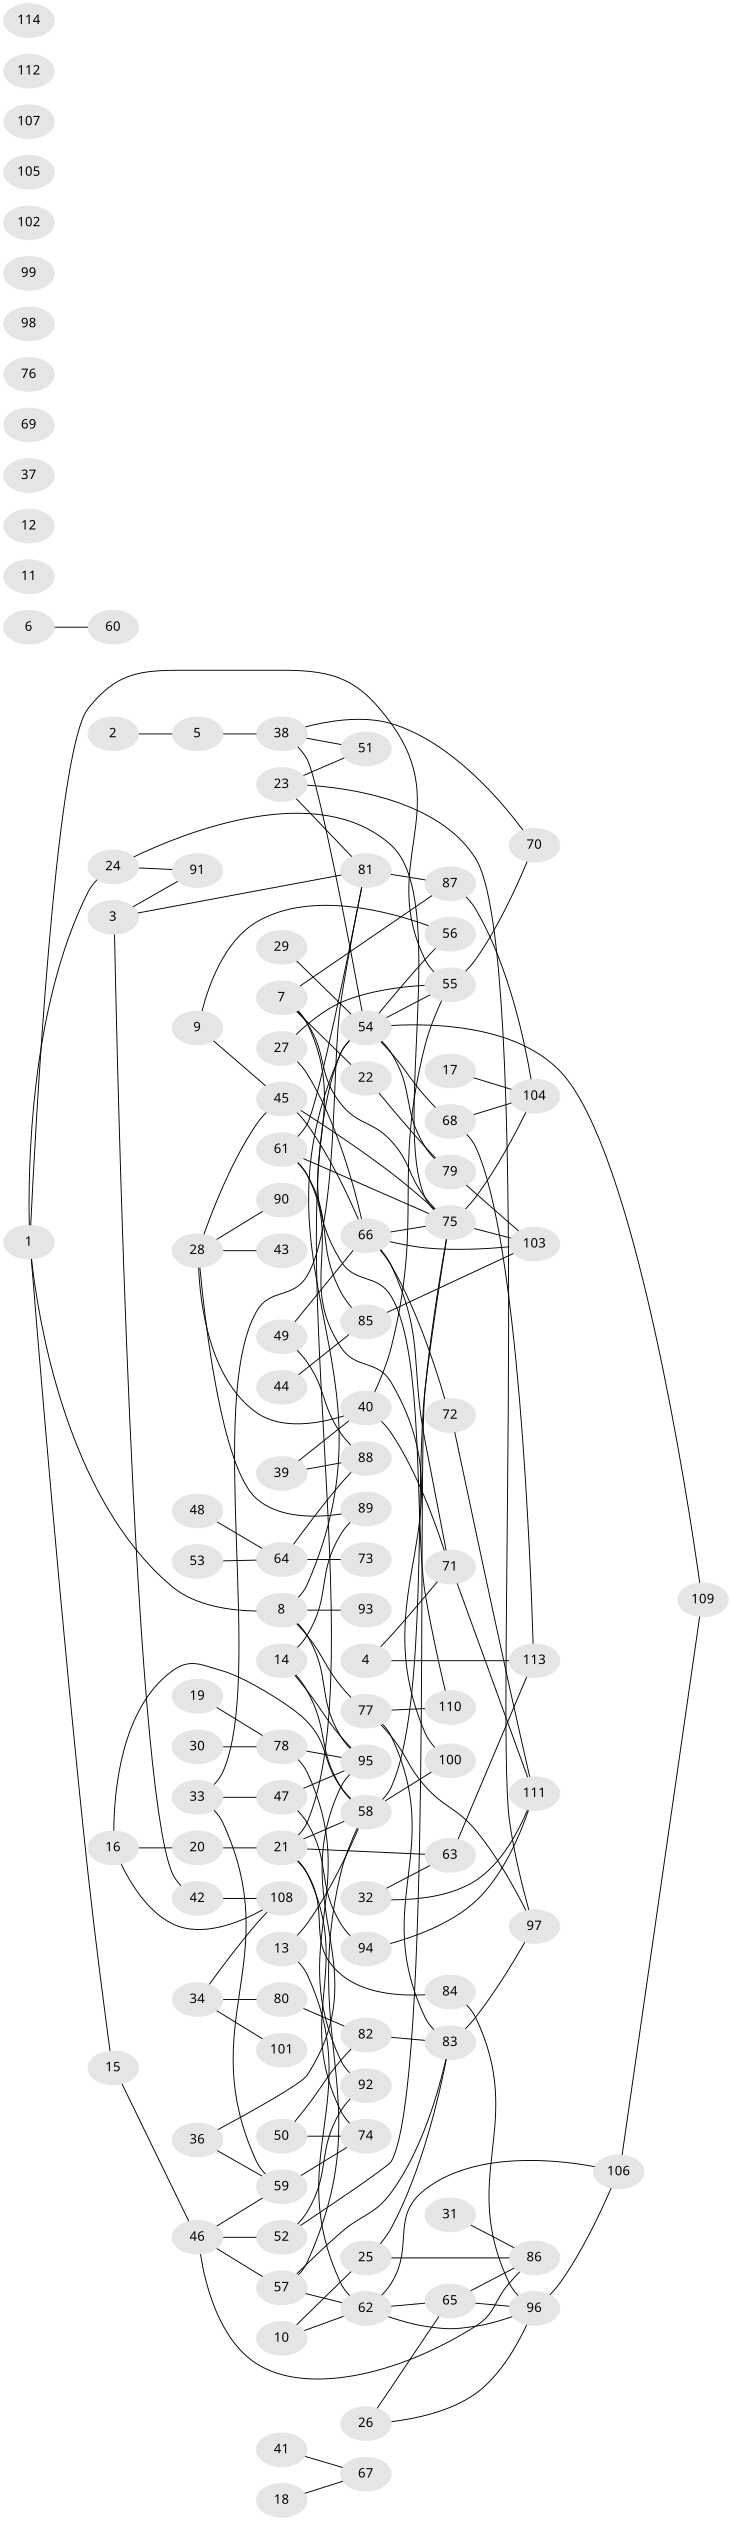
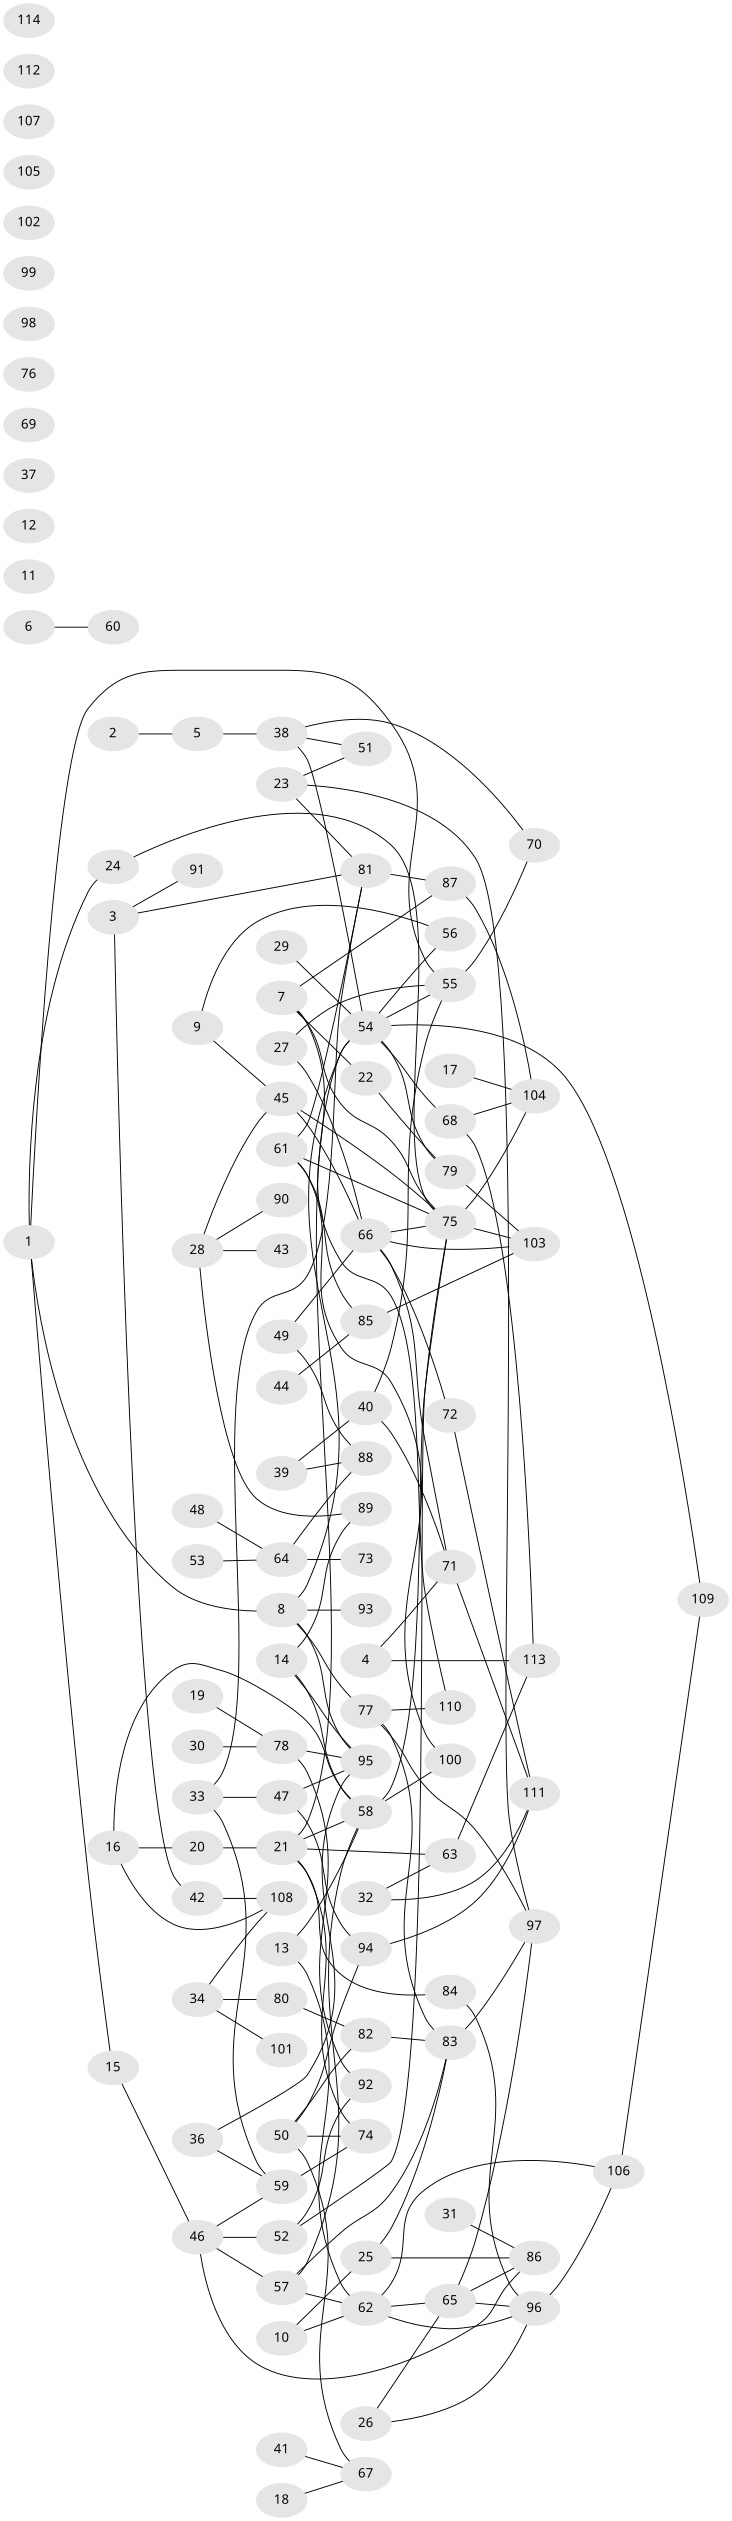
edge "24" -- "91": removed
edge "28" -- "40": removed
edge "94" -- "50": added
edge "97" -- "65": added
edge "50" -- "67": added
